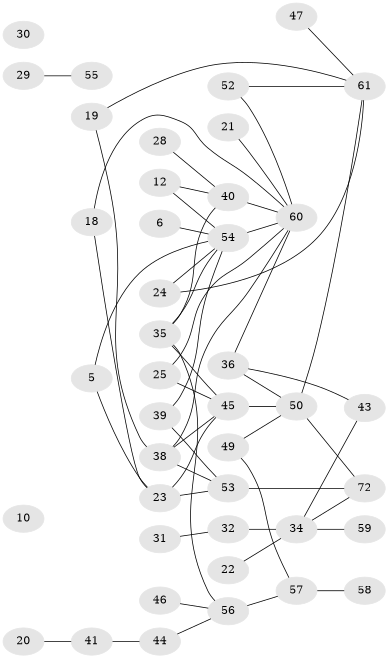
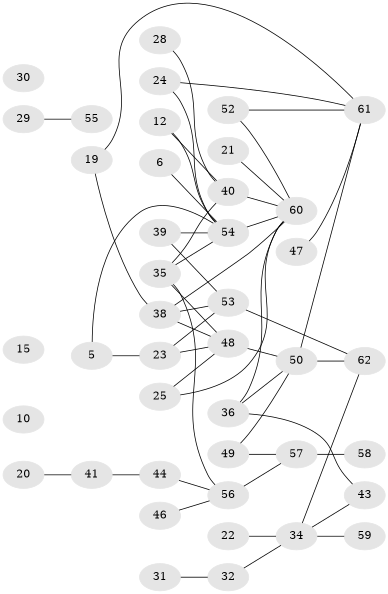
node "18": removed
node "15": added
node "45": label "45" -> "48"
node "72": label "72" -> "62"
